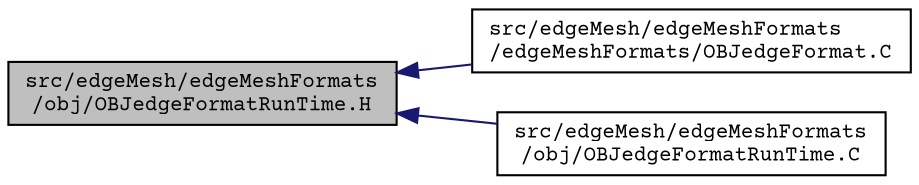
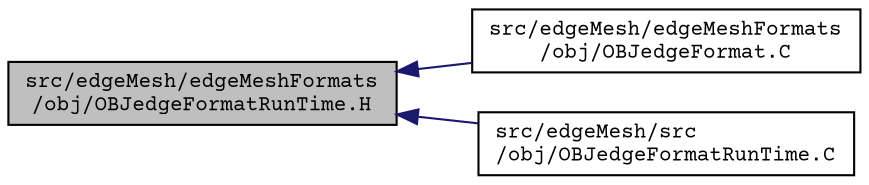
node "src/edgeMesh/edgeMeshFormats /edgeMeshFormats/OBJedgeFormat.C": label "src/edgeMesh/edgeMeshFormats /edgeMeshFormats/OBJedgeFormat.C" -> "src/edgeMesh/edgeMeshFormats /obj/OBJedgeFormat.C"
node "src/edgeMesh/edgeMeshFormats /obj/OBJedgeFormatRunTime.C": label "src/edgeMesh/edgeMeshFormats /obj/OBJedgeFormatRunTime.C" -> "src/edgeMesh/src /obj/OBJedgeFormatRunTime.C"
